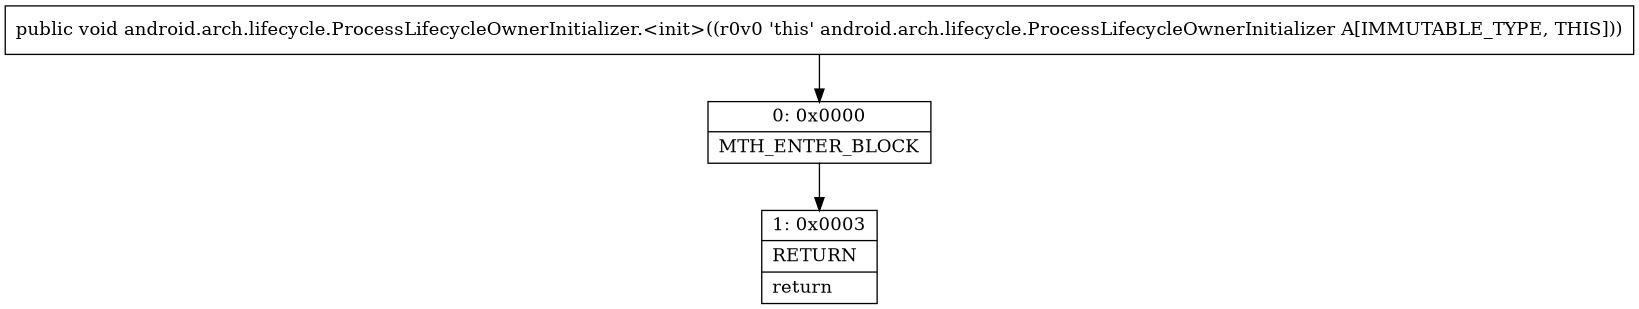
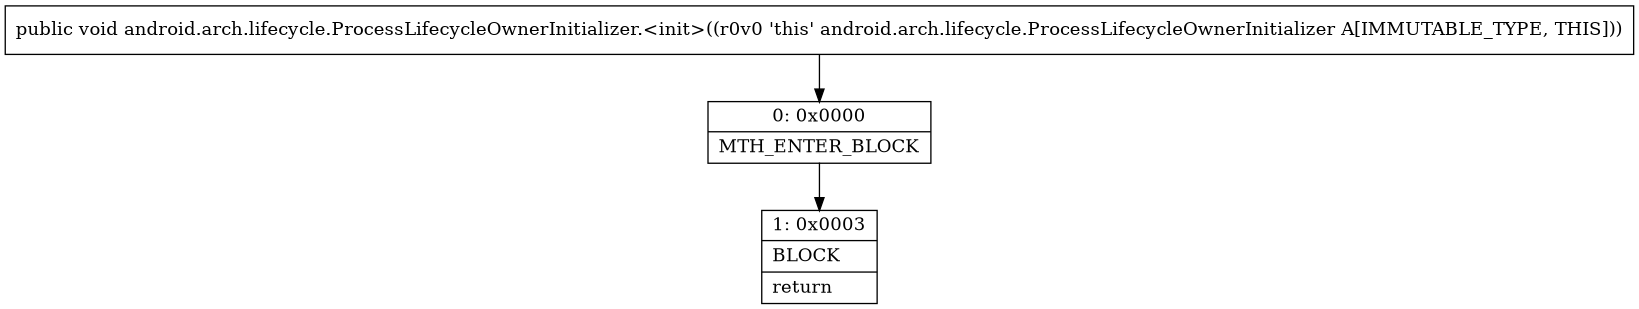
node "1: 0x0003": text "RETURN" -> "BLOCK"
